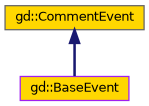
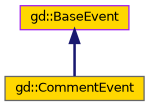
edge "gd::BaseEvent" -> "gd::CommentEvent": reversed
